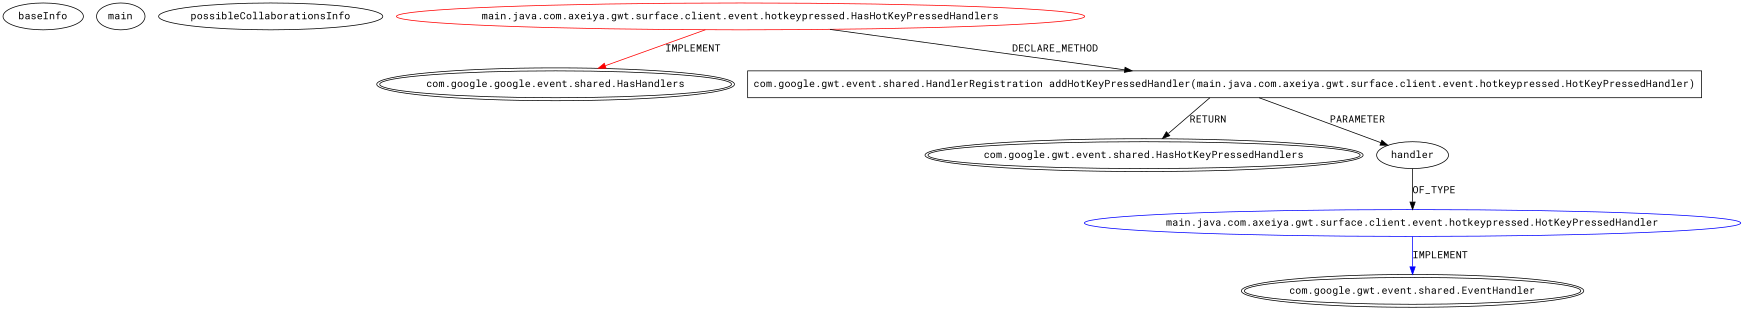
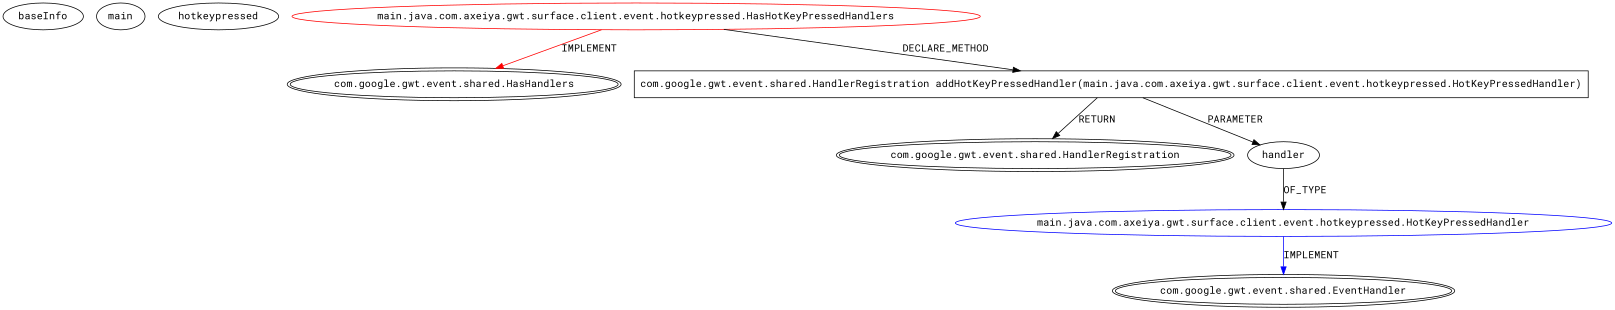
node "possibleCollaborationsInfo": label "possibleCollaborationsInfo" -> "hotkeypressed"
node "com.google.google.event.shared.HasHandlers": label "com.google.google.event.shared.HasHandlers" -> "com.google.gwt.event.shared.HasHandlers"
node "com.google.gwt.event.shared.HasHotKeyPressedHandlers": label "com.google.gwt.event.shared.HasHotKeyPressedHandlers" -> "com.google.gwt.event.shared.HandlerRegistration"
